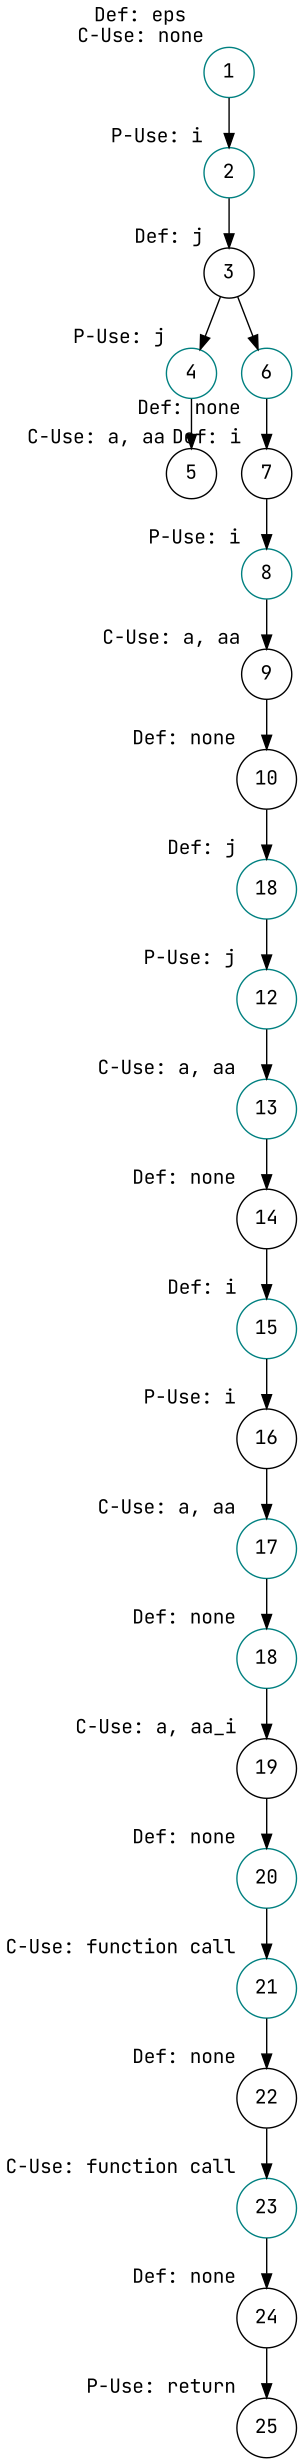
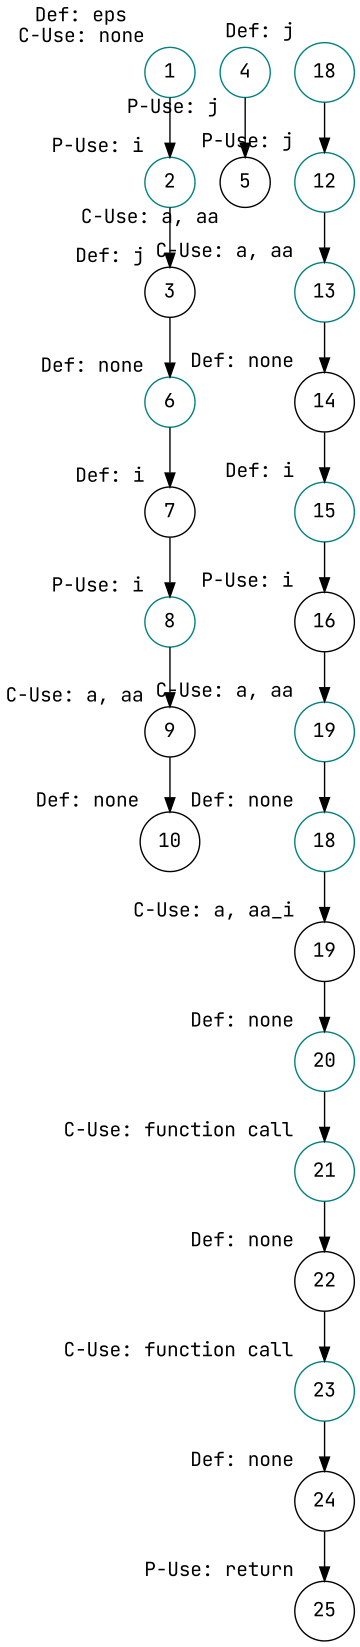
edge "3 Def: j" -> "4 P-Use: j": removed
edge "10 Def: none" -> "18 Def: j": removed
node "17 C-Use: a, aa": label "17 C-Use: a, aa" -> "19 C-Use: a, aa"
